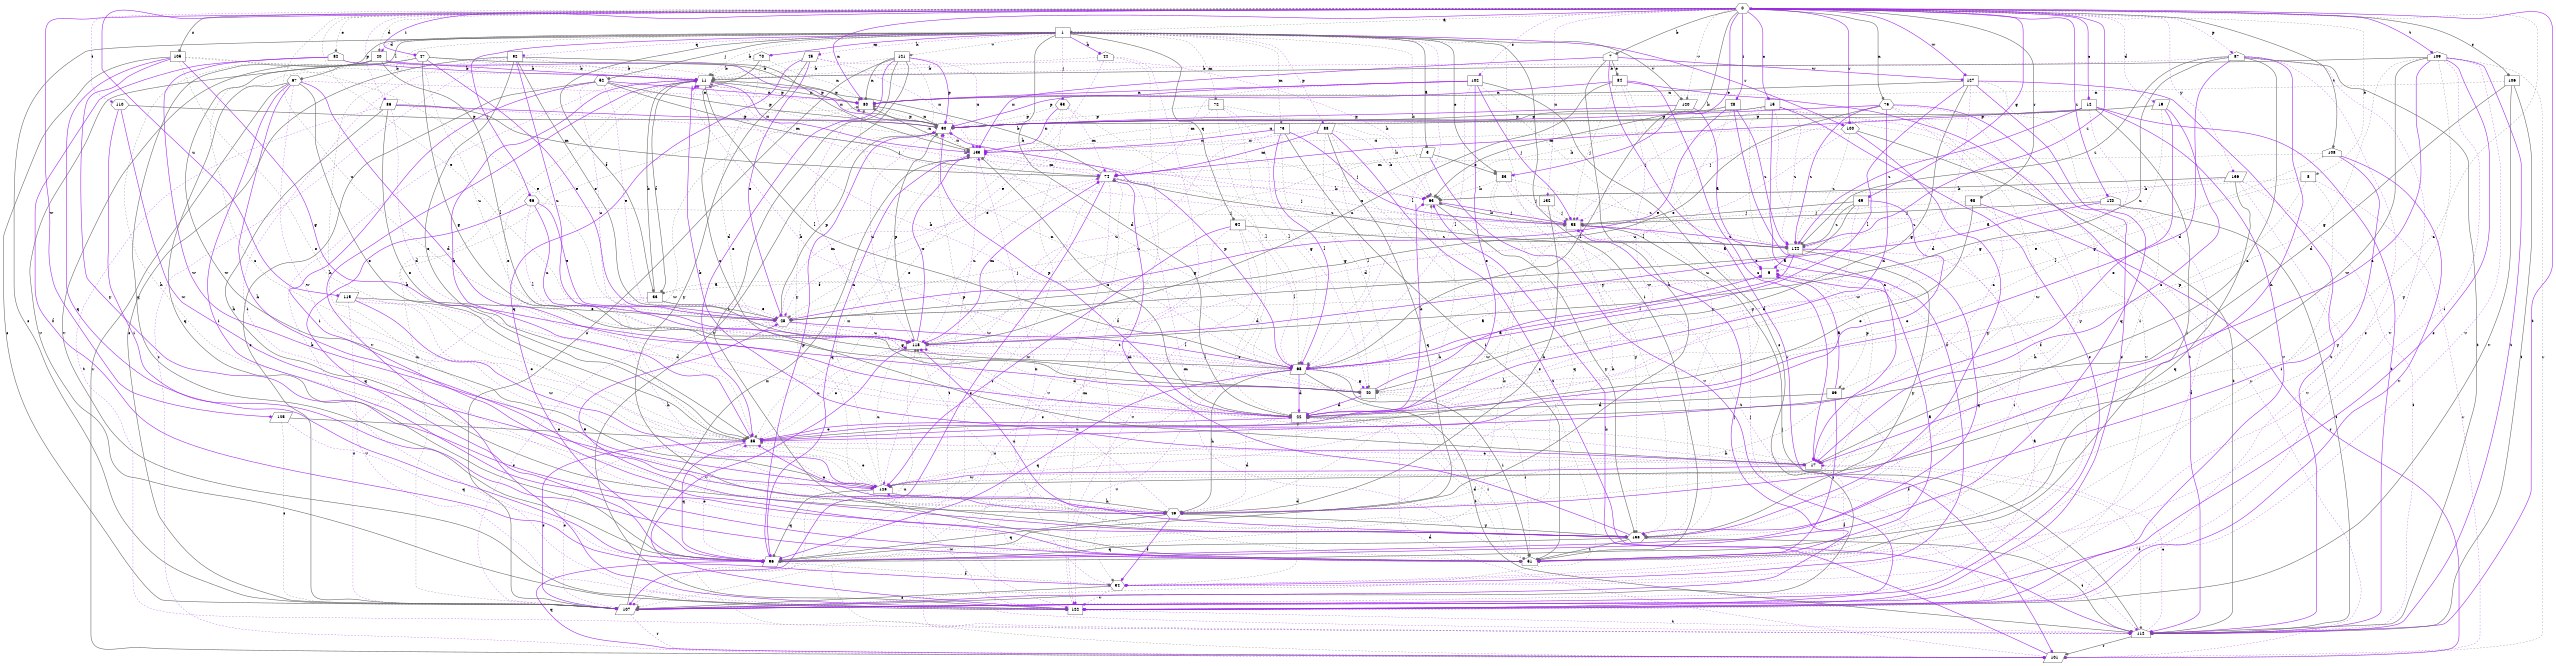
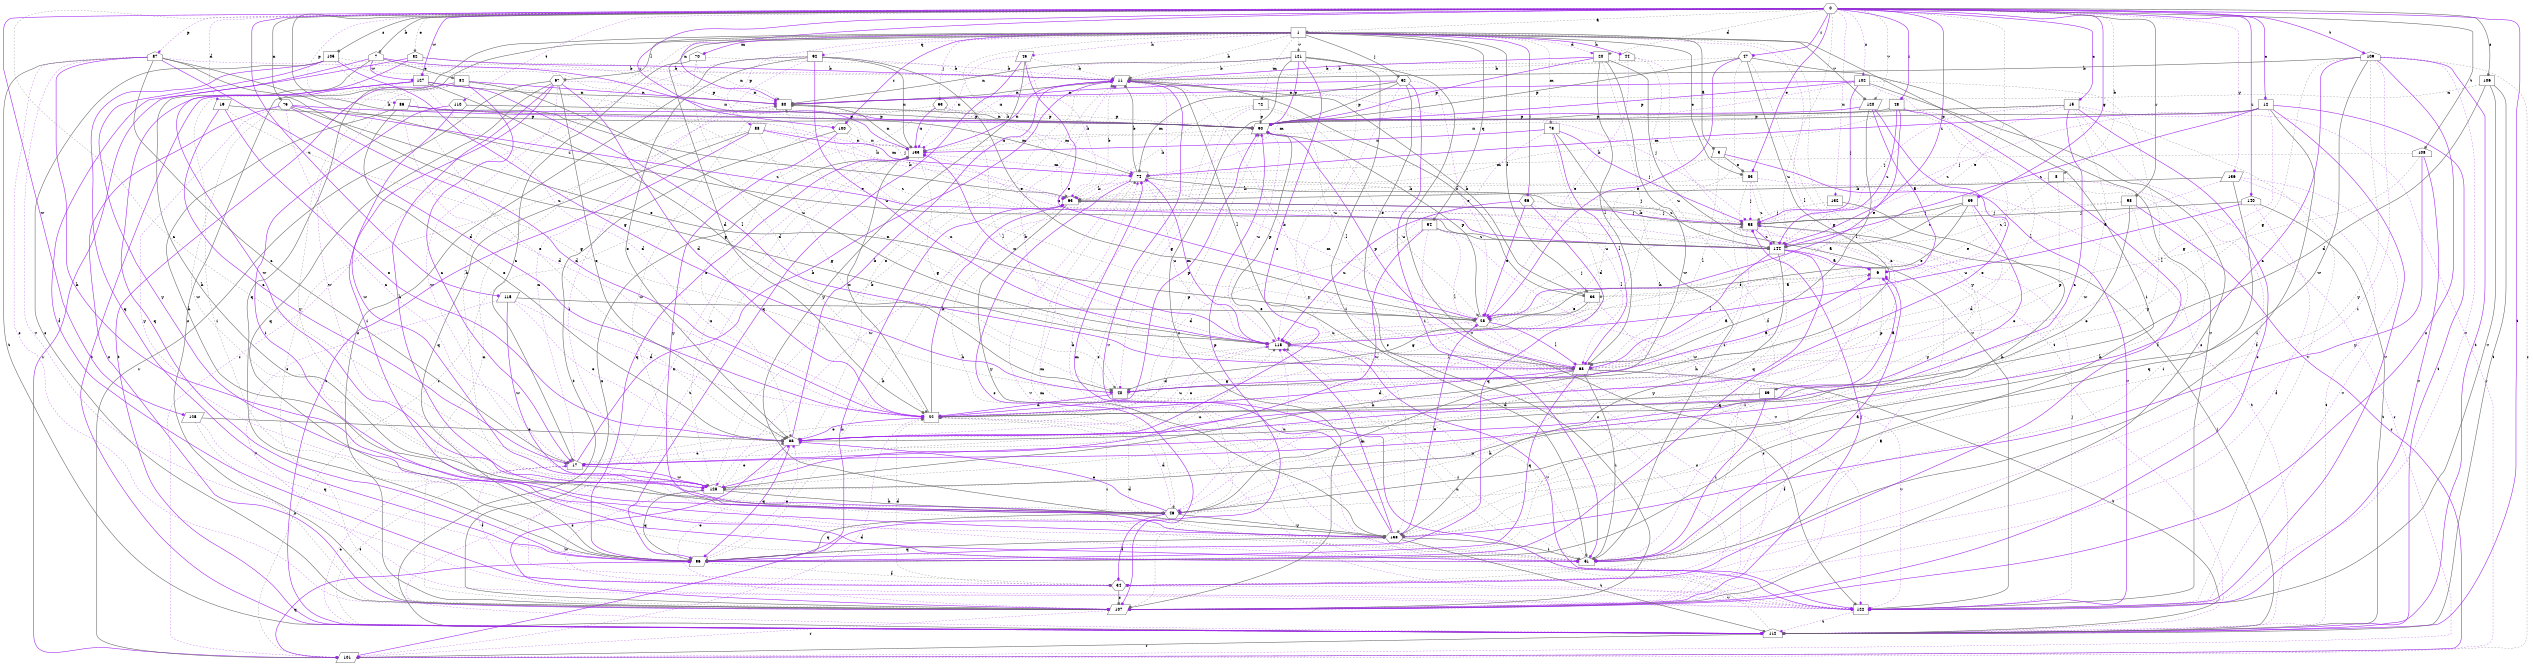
edge "144" -> "0": reversed
edge "102" -> "85": now "120" -> "85"
edge "86" -> "112": removed, label "t"
